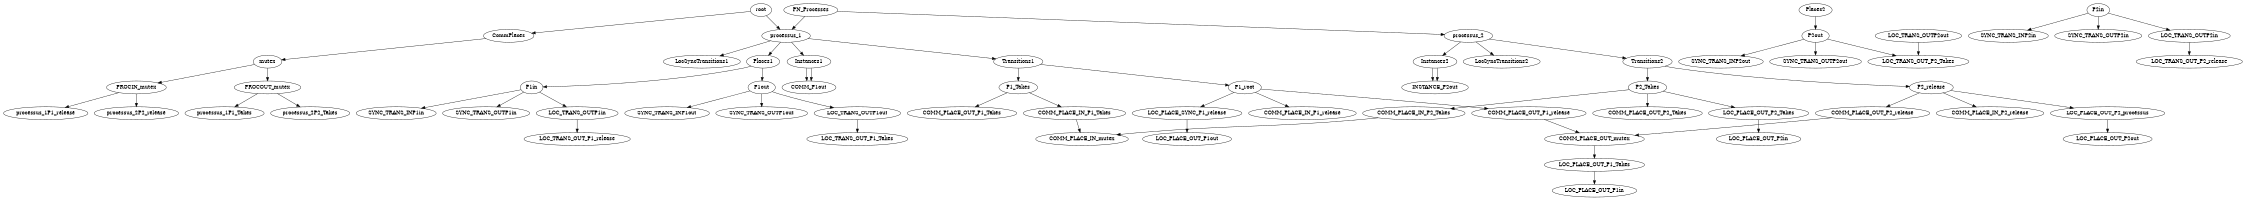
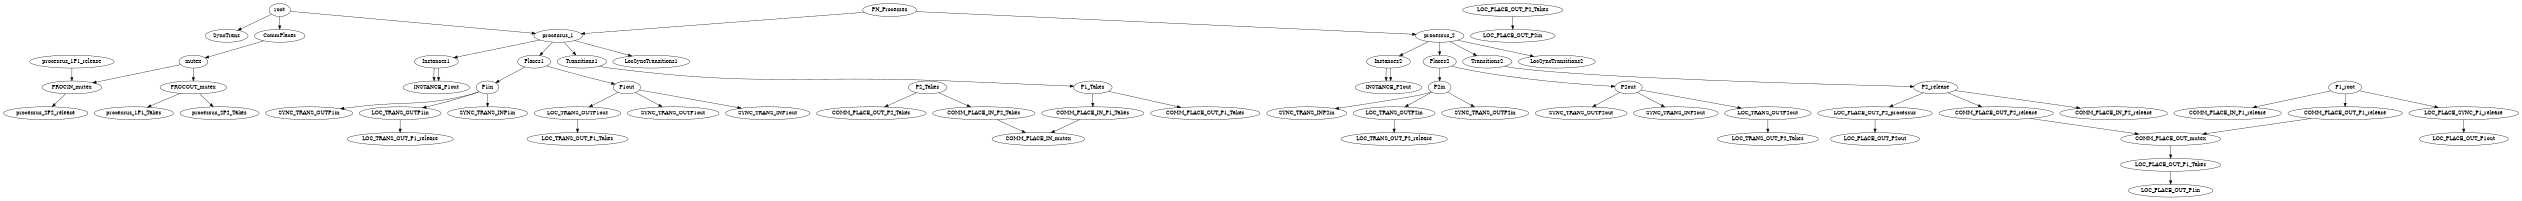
node "SyncTrans": added
edge "processus_2" -> "Places2": added
edge "P2out" -> "LOC_TRANS_OUT_P2_Takes": now "P2out" -> "LOC_TRANS_OUTP2out"
edge "Places2" -> "P2in": added
edge "Transitions2" -> "P2_Takes": removed
edge "Transitions1" -> "P1_root": removed
node "COMM_P1out": label "COMM_P1out" -> "INSTANCE_P1out"
edge "P2_Takes" -> "LOC_PLACE_OUT_P2_Takes": removed
edge "PROCIN_mutex" -> "processus_1P1_release": reversed
